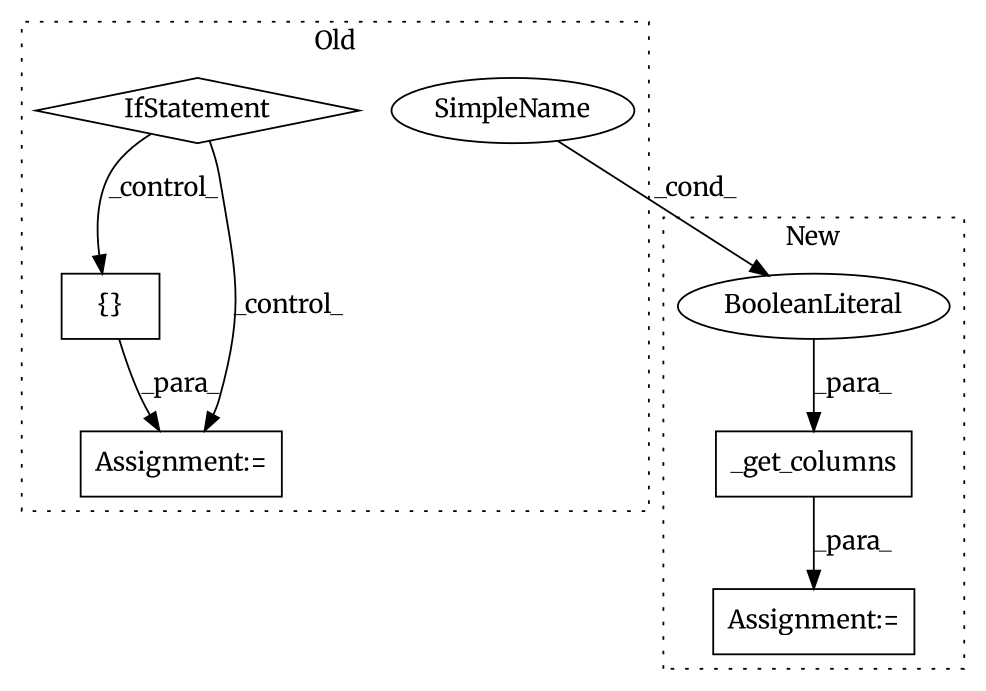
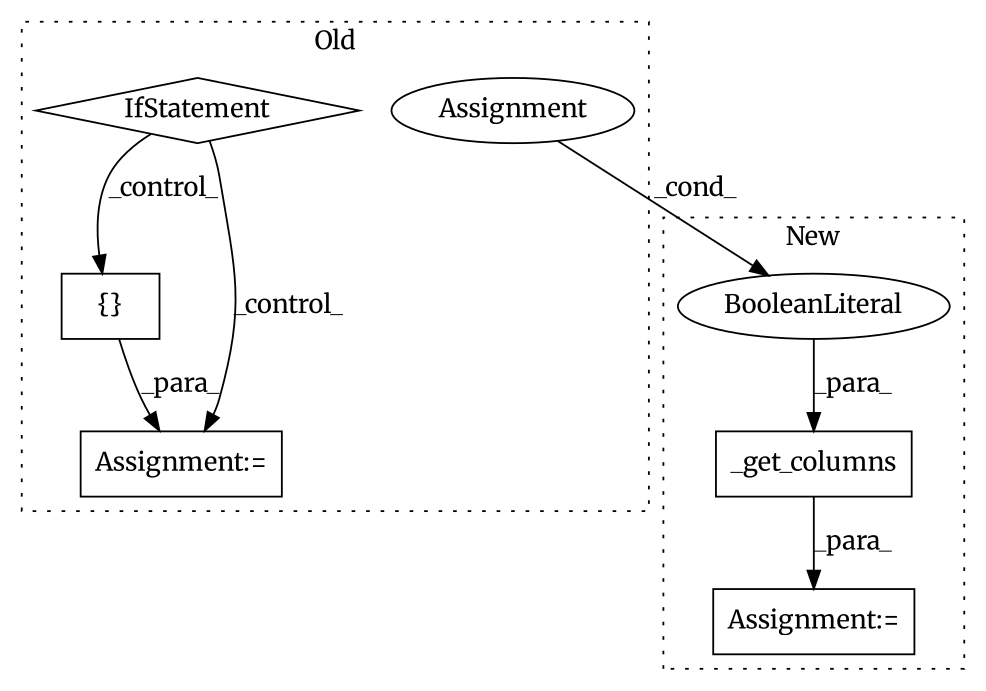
node "SimpleName": label "SimpleName" -> "Assignment"
